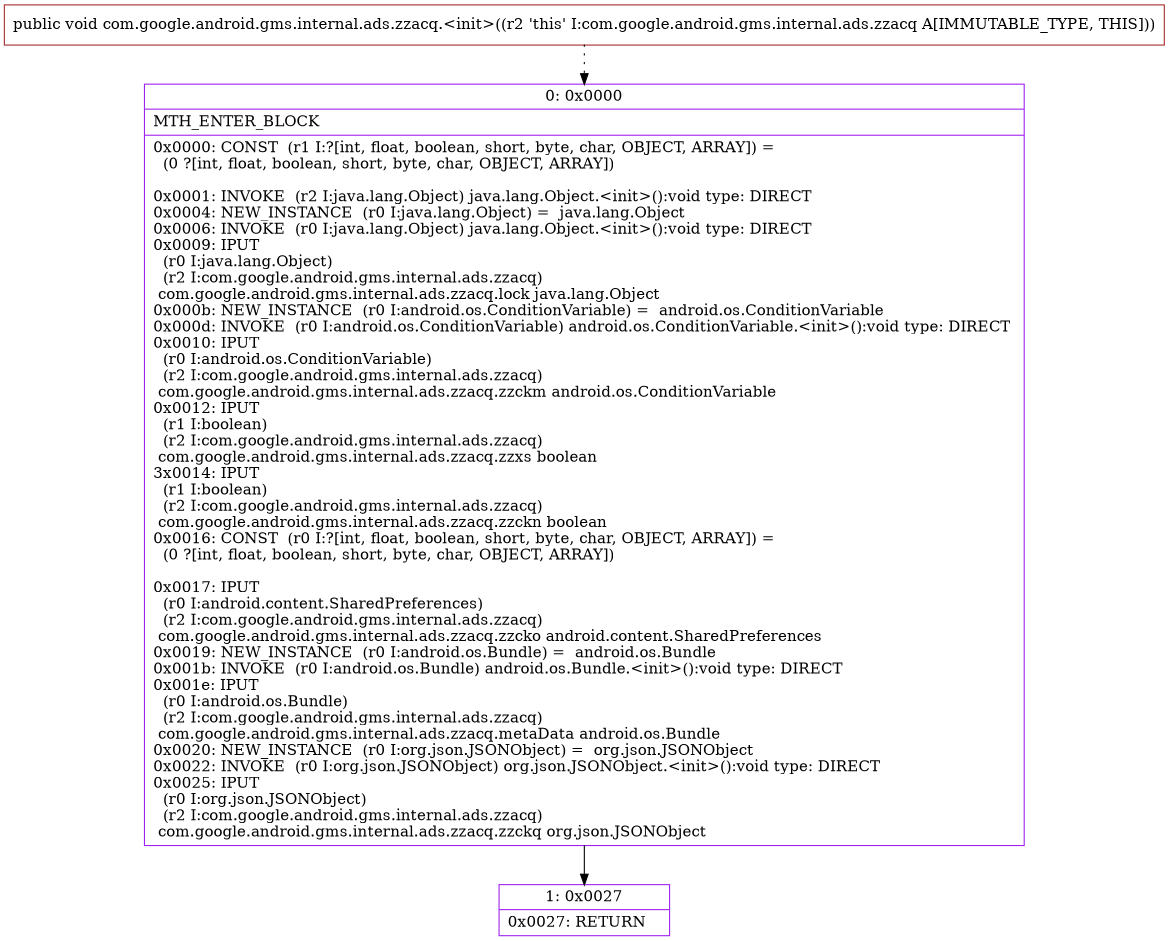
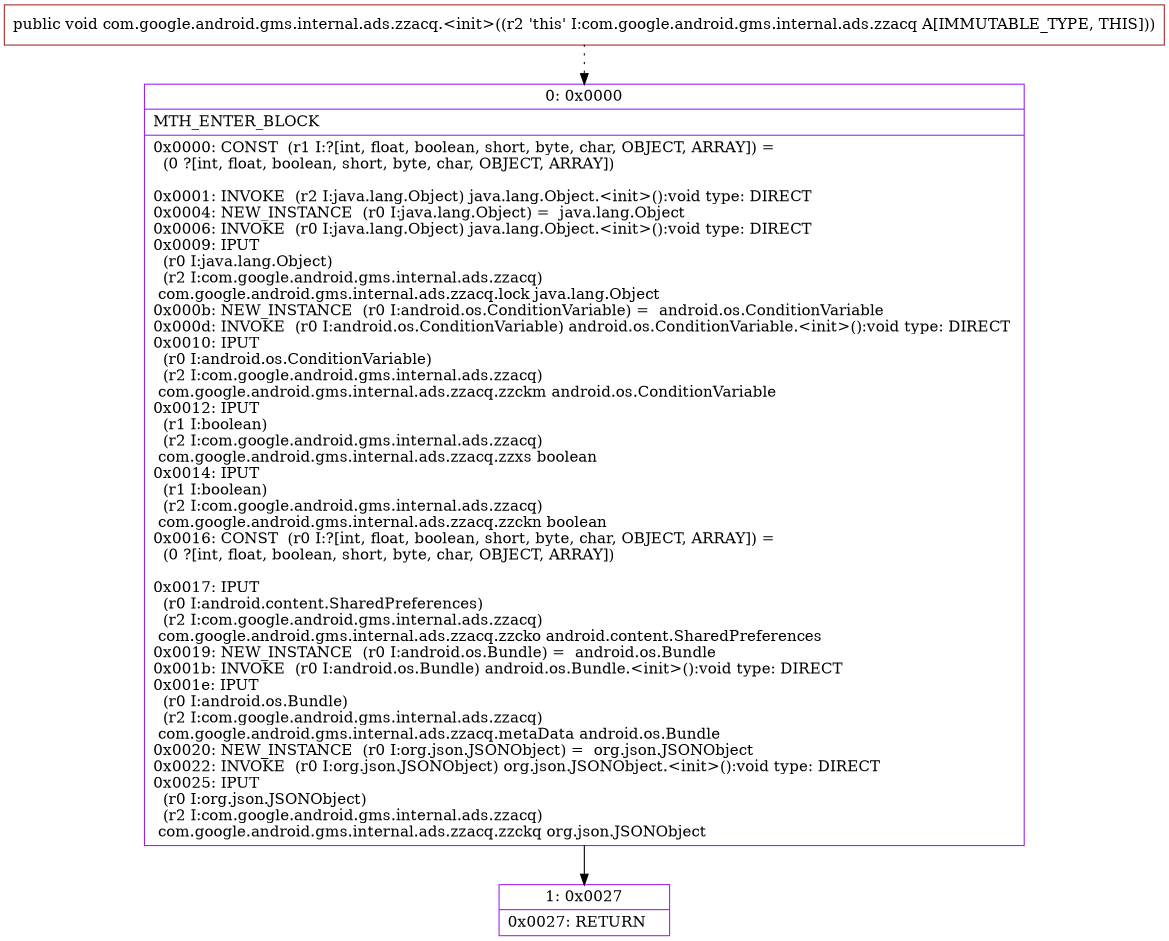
node "0: 0x0000": text "3x0014: IPUT" -> "0x0014: IPUT"
